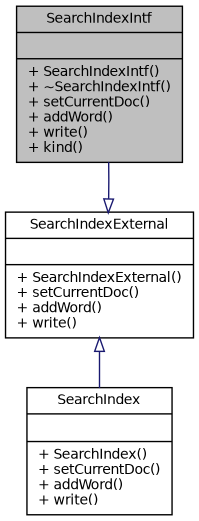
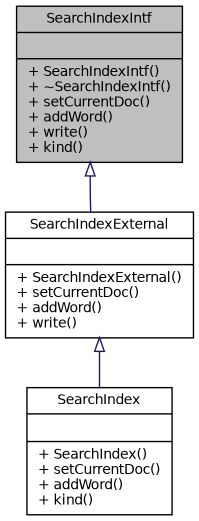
edge "SearchIndexIntf" -> "SearchIndexExternal": reversed
node "SearchIndex": text "+ write()" -> "+ kind()"
